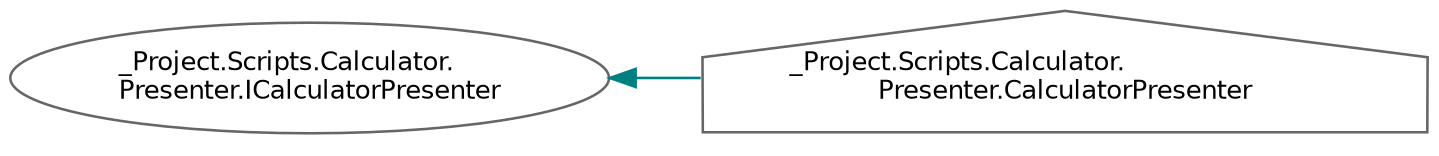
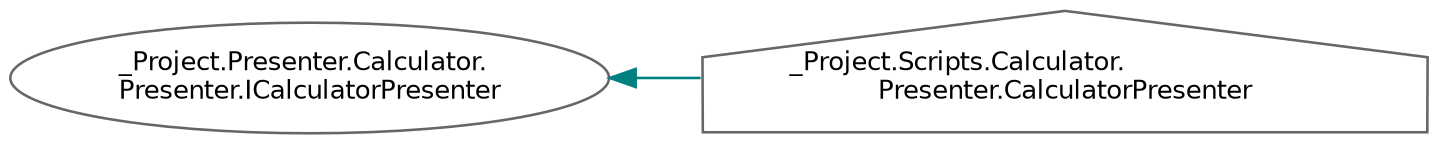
node "_Project.Scripts.Calculator. Presenter.ICalculatorPresenter": label "_Project.Scripts.Calculator. Presenter.ICalculatorPresenter" -> "_Project.Presenter.Calculator. Presenter.ICalculatorPresenter"
